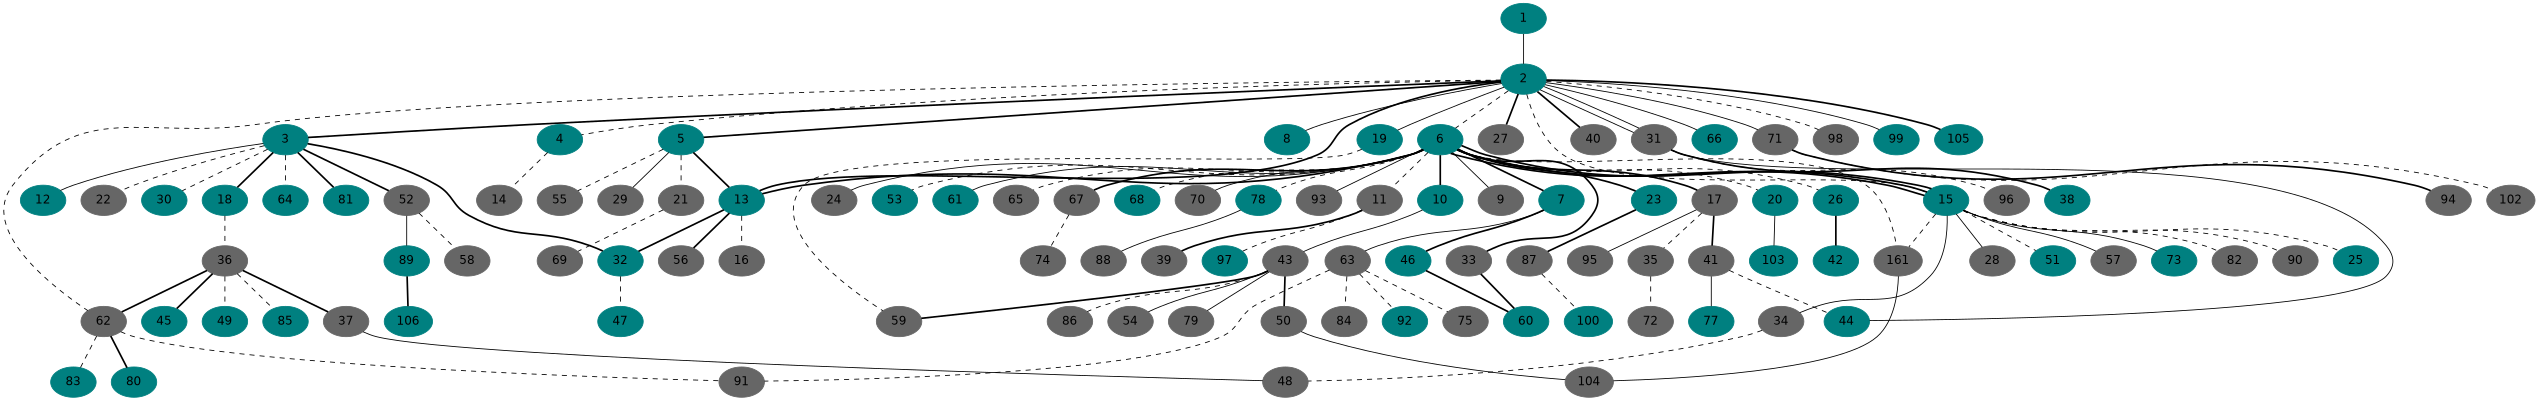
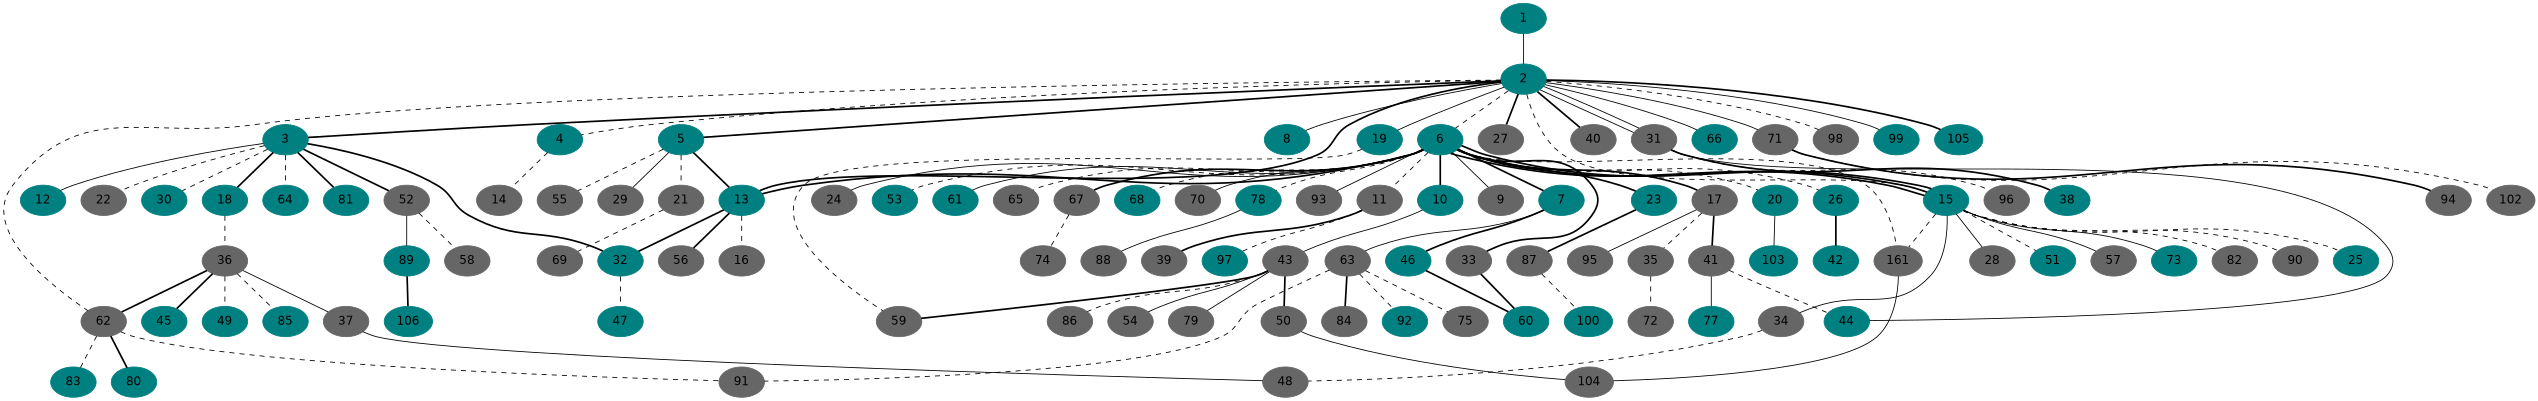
edge "36" -- "37": style bold -> solid
edge "63" -- "84": style dashed -> bold
